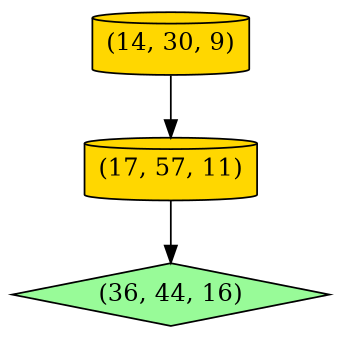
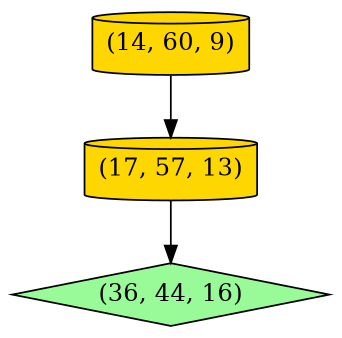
node "(14, 30, 9)": label "(14, 30, 9)" -> "(14, 60, 9)"
node "(17, 57, 11)": label "(17, 57, 11)" -> "(17, 57, 13)"
